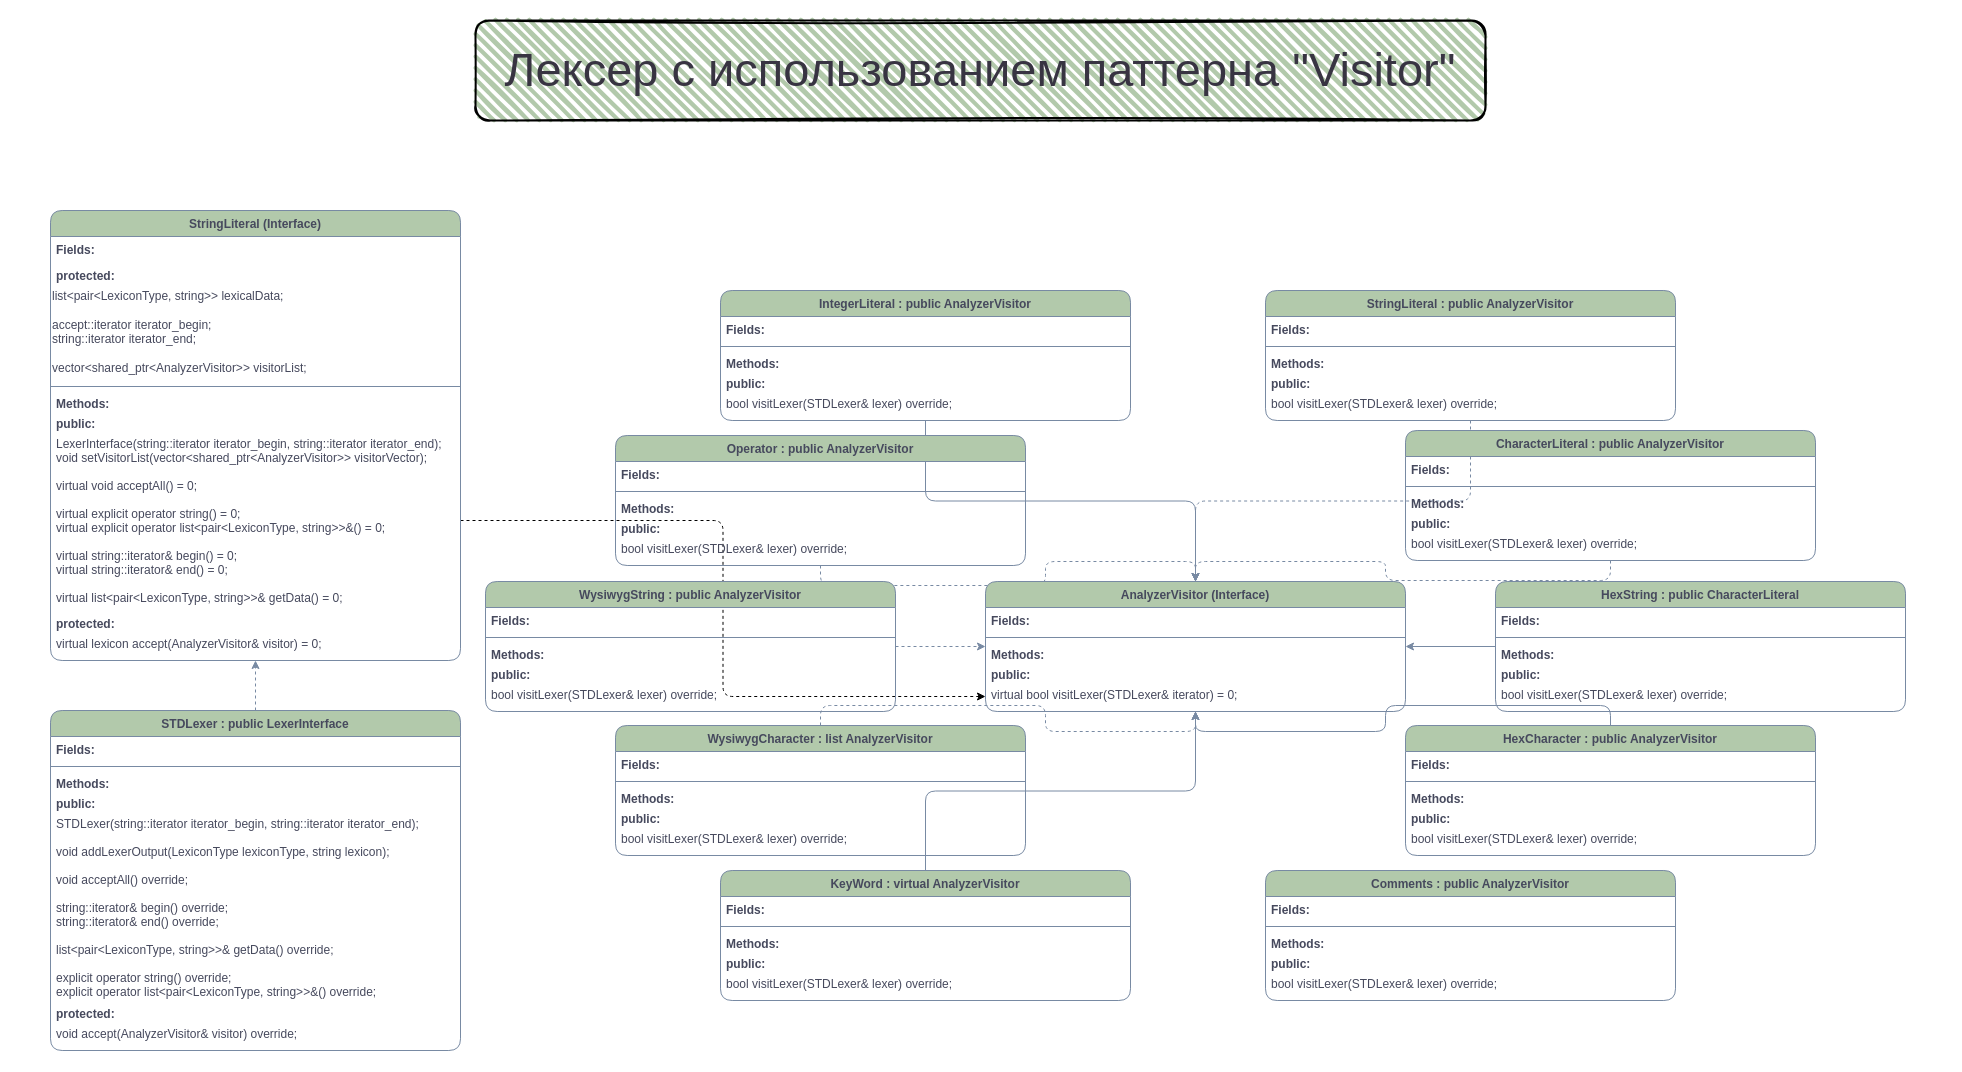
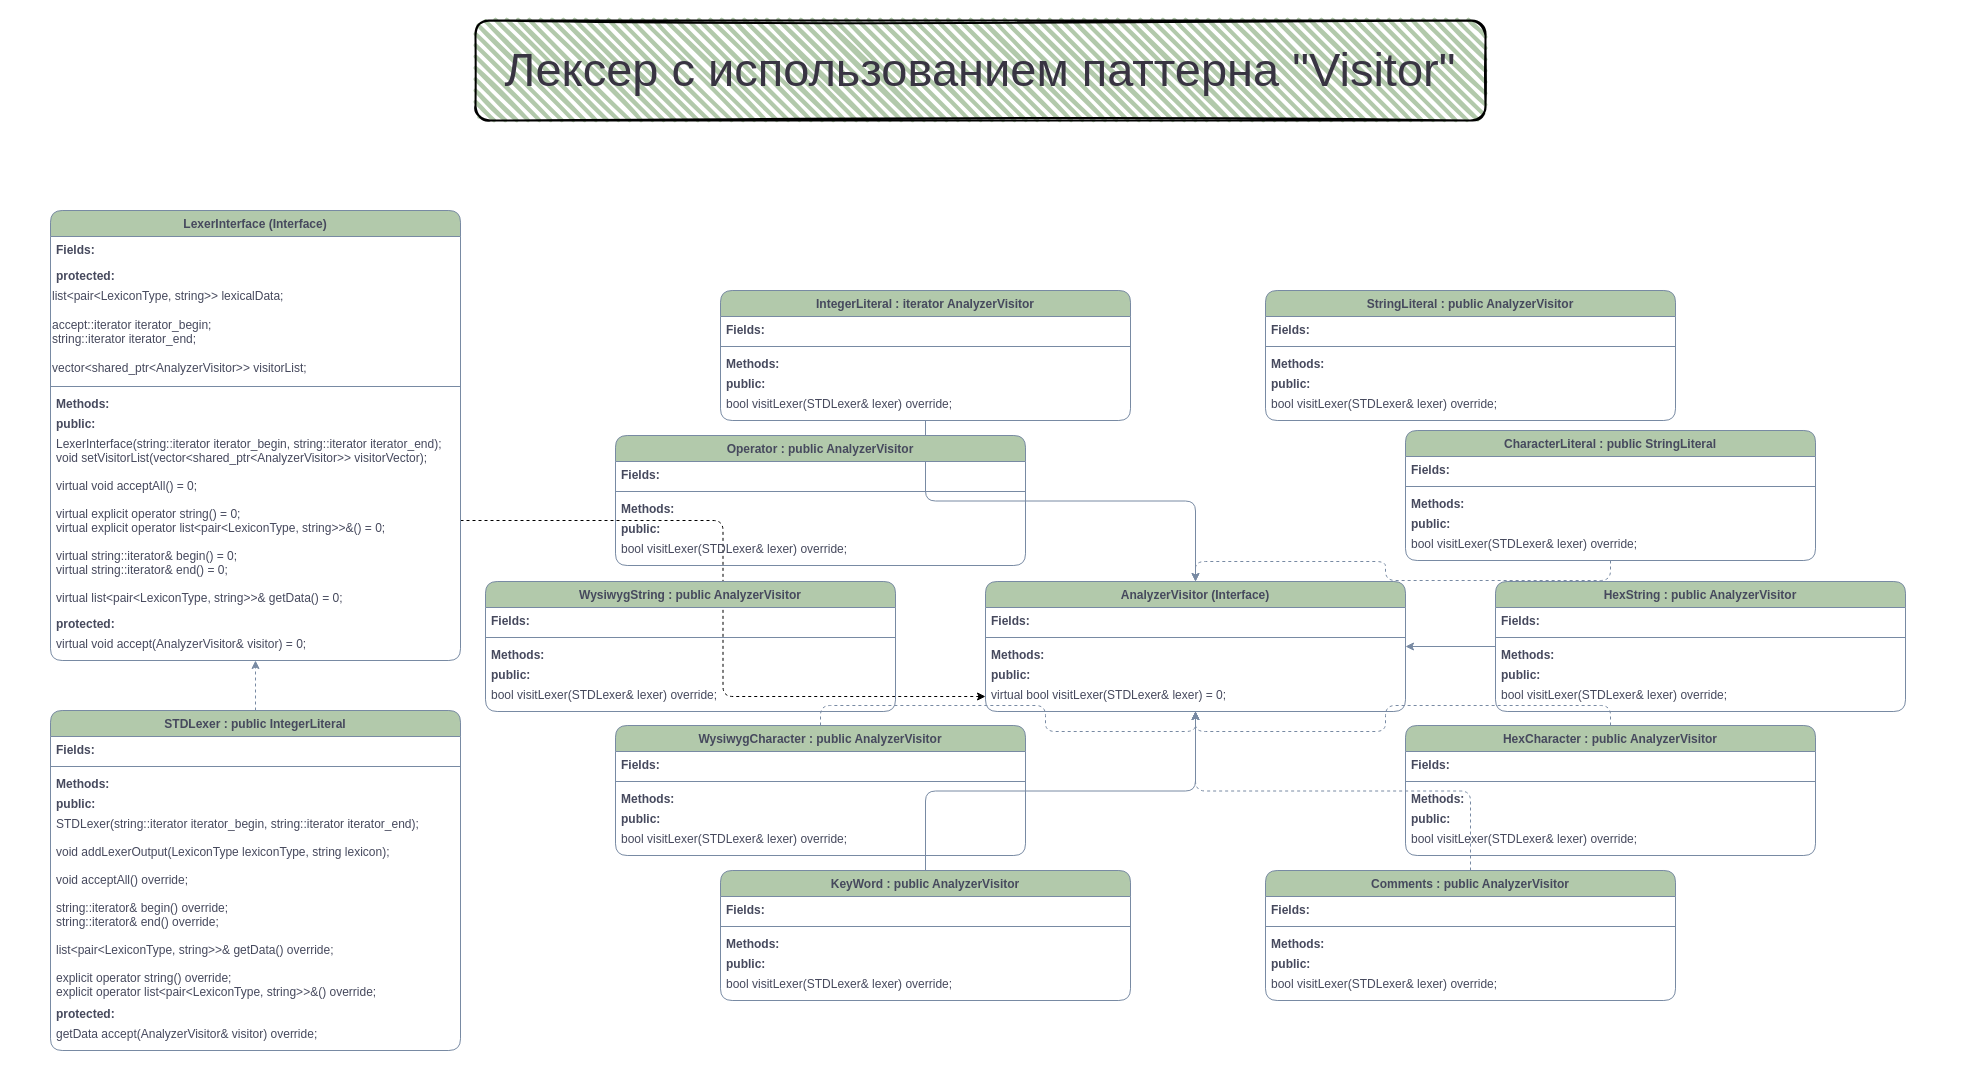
node "StringLiteral (Interface)": label "StringLiteral (Interface)" -> "LexerInterface (Interface)"
node "IntegerLiteral : public AnalyzerVisitor": label "IntegerLiteral : public AnalyzerVisitor" -> "IntegerLiteral : iterator AnalyzerVisitor"
node "CharacterLiteral : public AnalyzerVisitor": label "CharacterLiteral : public AnalyzerVisitor" -> "CharacterLiteral : public StringLiteral"
edge "StringLiteral : public AnalyzerVisitor" -> "AnalyzerVisitor (Interface)": removed
edge "Operator : public AnalyzerVisitor" -> "AnalyzerVisitor (Interface)": removed
node "HexString : public CharacterLiteral": label "HexString : public CharacterLiteral" -> "HexString : public AnalyzerVisitor"
node "virtual lexicon accept(AnalyzerVisitor& visitor) = 0;": label "virtual lexicon accept(AnalyzerVisitor& visitor) = 0;" -> "virtual void accept(AnalyzerVisitor& visitor) = 0;"
edge "WysiwygString : public AnalyzerVisitor" -> "AnalyzerVisitor (Interface)": removed
node "virtual bool visitLexer(STDLexer& iterator) = 0;": label "virtual bool visitLexer(STDLexer& iterator) = 0;" -> "virtual bool visitLexer(STDLexer& lexer) = 0;"
edge "HexCharacter : public AnalyzerVisitor" -> "AnalyzerVisitor (Interface)": style solid -> dashed
node "STDLexer : public LexerInterface": label "STDLexer : public LexerInterface" -> "STDLexer : public IntegerLiteral"
node "WysiwygCharacter : list AnalyzerVisitor": label "WysiwygCharacter : list AnalyzerVisitor" -> "WysiwygCharacter : public AnalyzerVisitor"
edge "Comments : public AnalyzerVisitor" -> "AnalyzerVisitor (Interface)": added
node "KeyWord : virtual AnalyzerVisitor": label "KeyWord : virtual AnalyzerVisitor" -> "KeyWord : public AnalyzerVisitor"
node "void accept(AnalyzerVisitor& visitor) override;": label "void accept(AnalyzerVisitor& visitor) override;" -> "getData accept(AnalyzerVisitor& visitor) override;"
